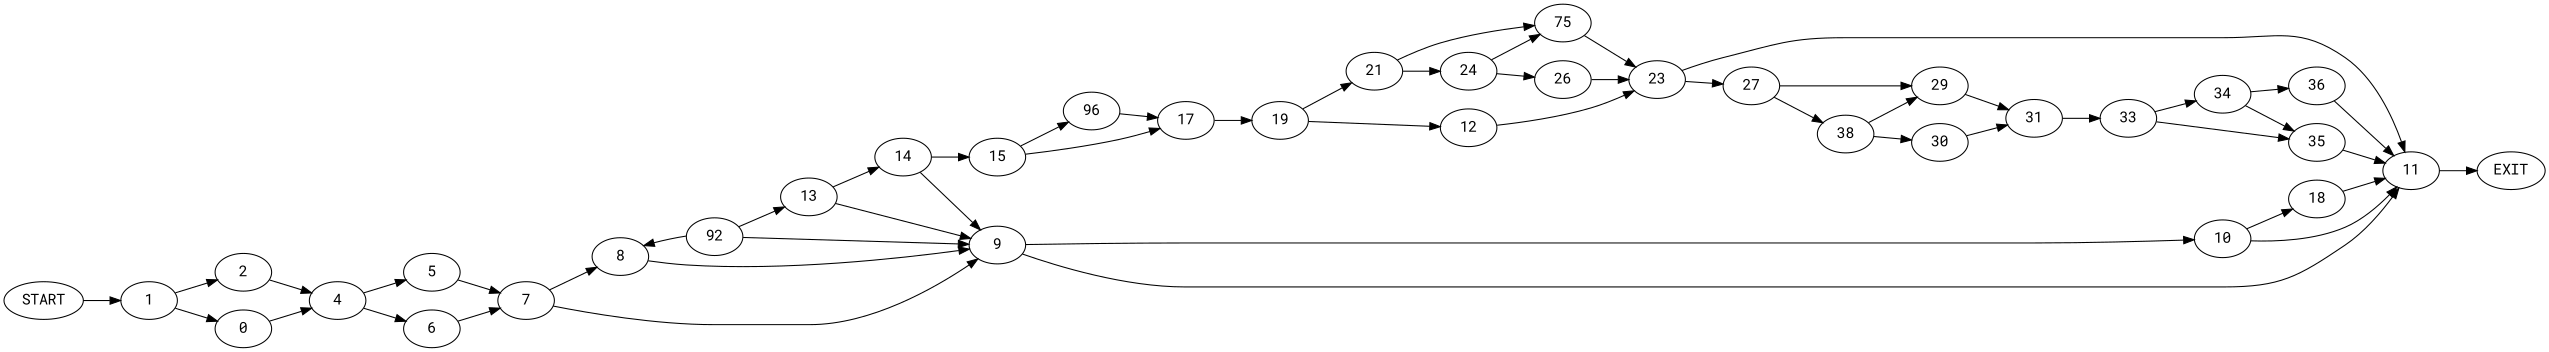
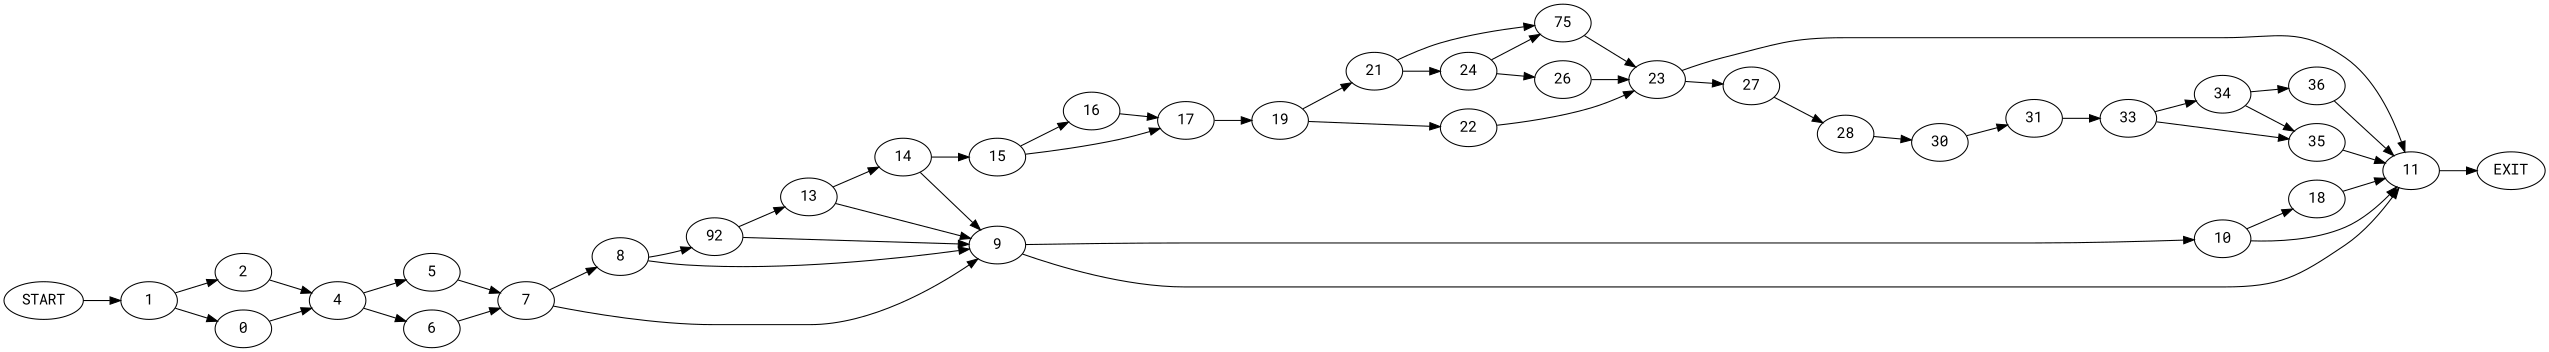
node "29": removed
node "96": label "96" -> "16"
node "12": label "12" -> "22"
node "38": label "38" -> "28"
edge "92" -> "8": reversed
